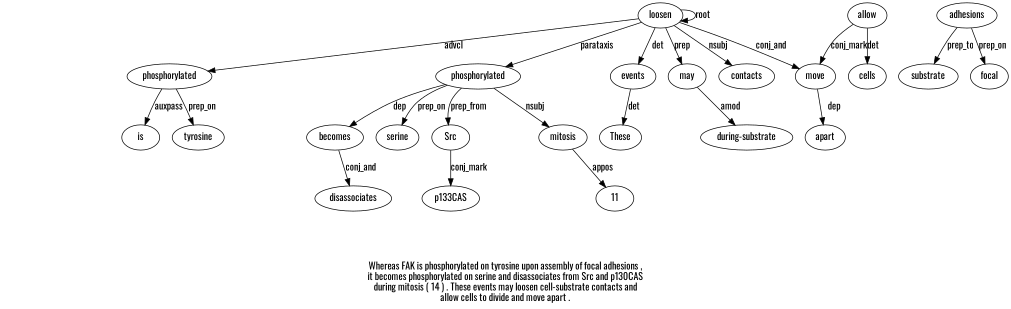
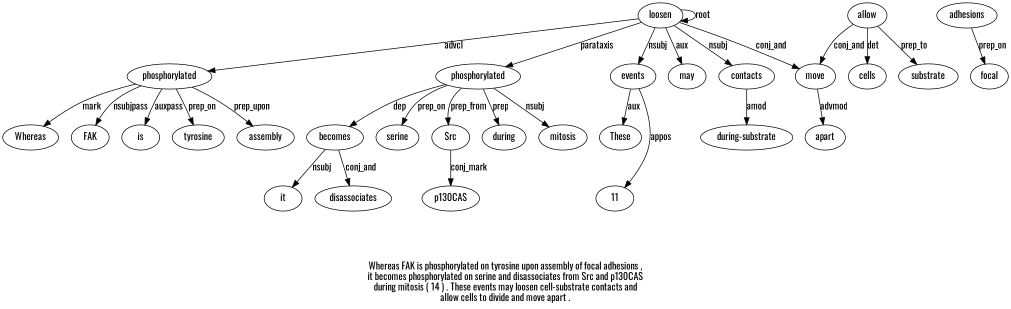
edge "adhesions" -> "substrate": now "allow" -> "substrate"
edge "loosen" -> "events": label "det" -> "nsubj"
edge "loosen" -> "may": label "prep" -> "aux"
edge "allow" -> "move": label "conj_mark" -> "conj_and"
edge "may" -> "during-substrate": now "contacts" -> "during-substrate"
edge "events" -> "These": label "det" -> "aux"
edge "move" -> "apart": label "dep" -> "advmod"
node "Whereas": added
node "FAK": added
node "assembly": added
node "during": added
edge "mitosis" -> "11": now "events" -> "11"
node "it": added
node "p133CAS": label "p133CAS" -> "p130CAS"
